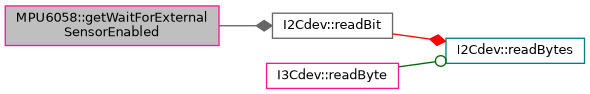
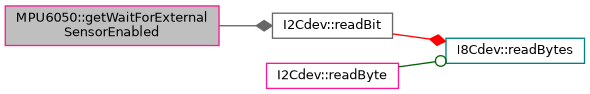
node "MPU6058::getWaitForExternal SensorEnabled": label "MPU6058::getWaitForExternal SensorEnabled" -> "MPU6050::getWaitForExternal SensorEnabled"
node "I2Cdev::readBytes": label "I2Cdev::readBytes" -> "I8Cdev::readBytes"
node "I3Cdev::readByte": label "I3Cdev::readByte" -> "I2Cdev::readByte"
